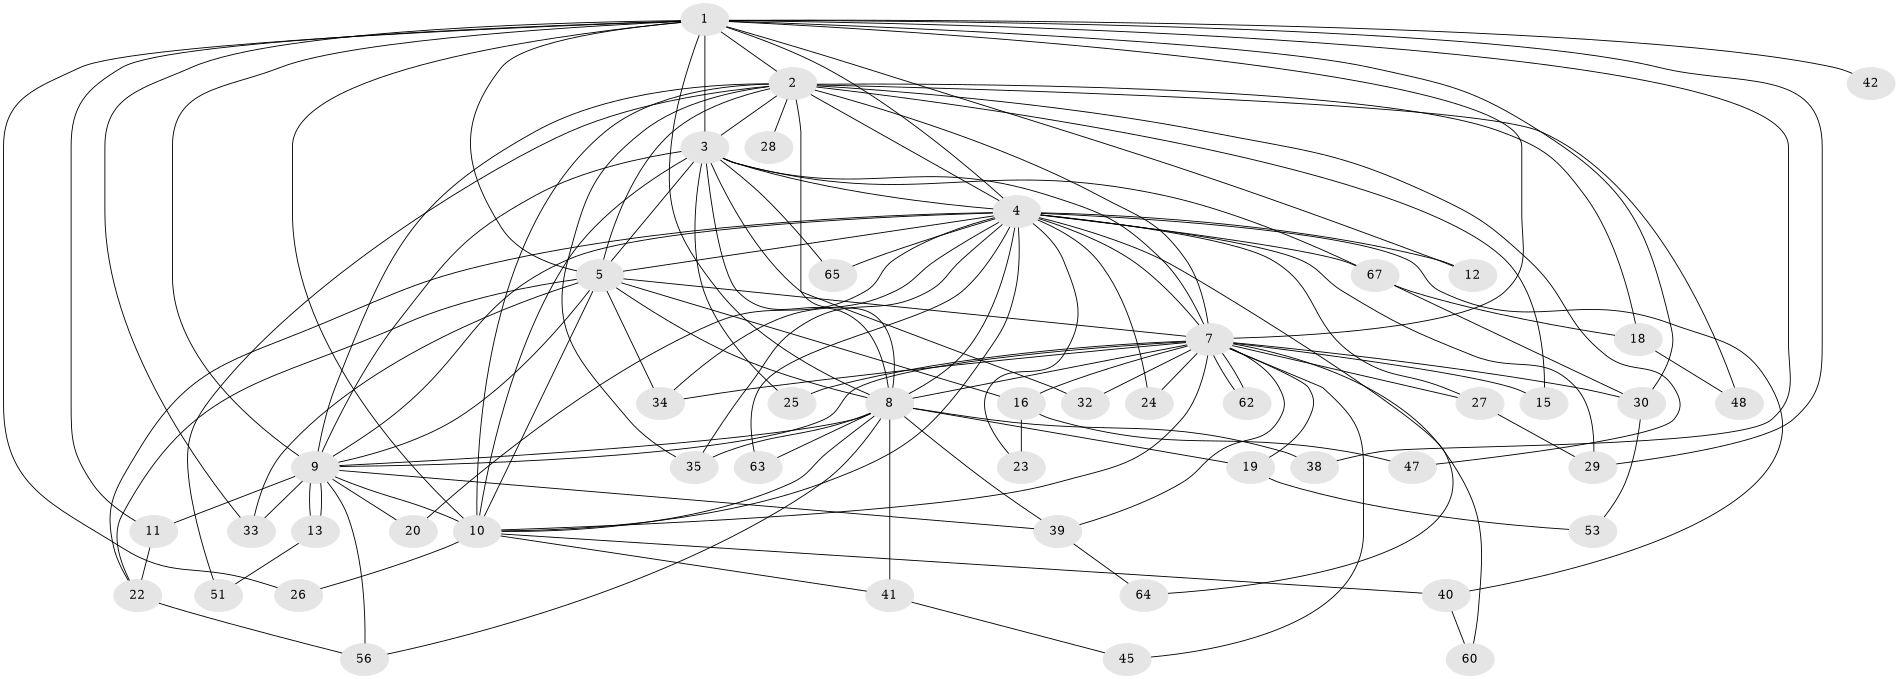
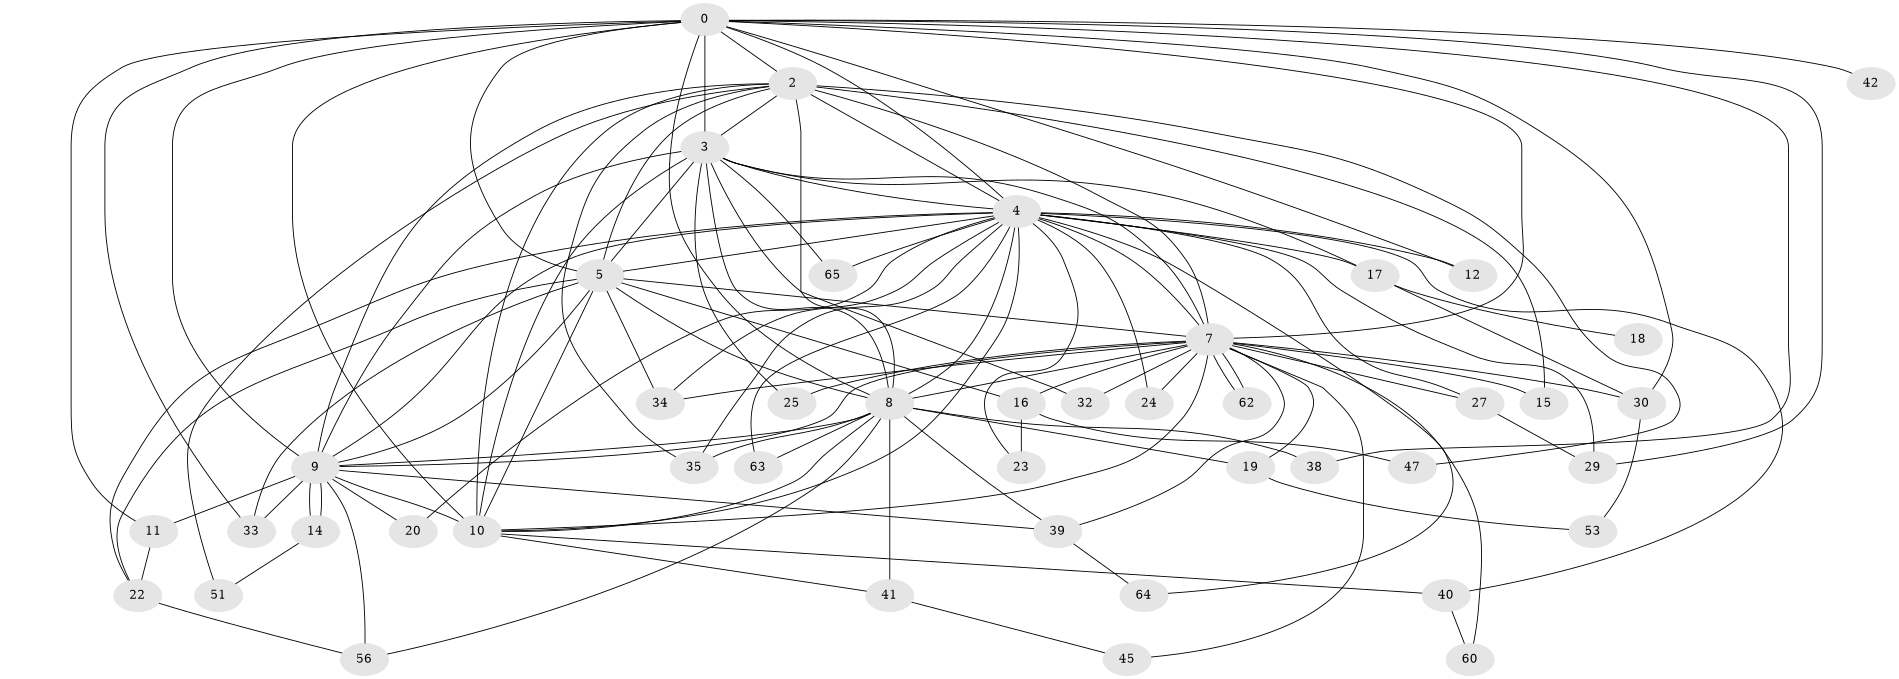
node "1": label "1" -> "0"
edge "2" -- "18": removed
node "28": removed
node "67": label "67" -> "17"
node "48": removed
node "13": label "13" -> "14"
node "26": removed
